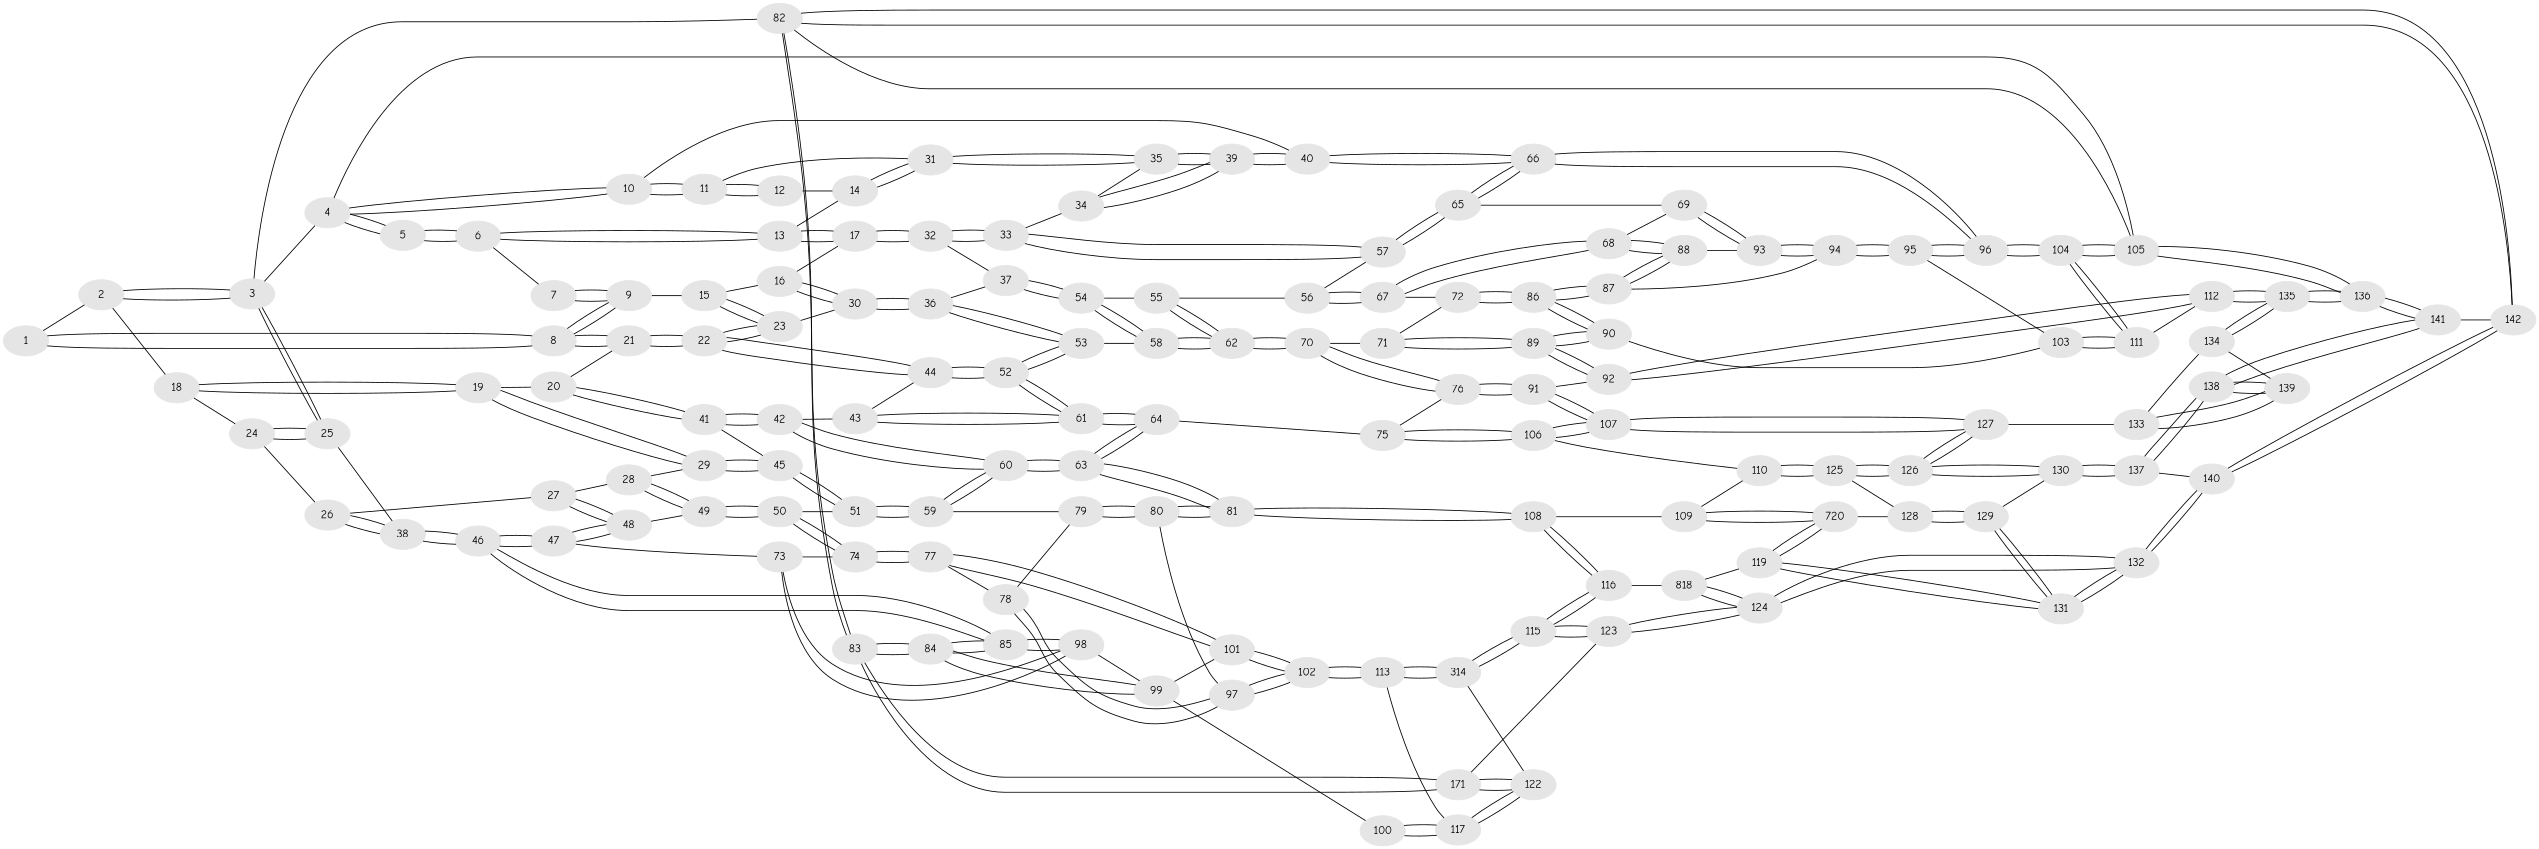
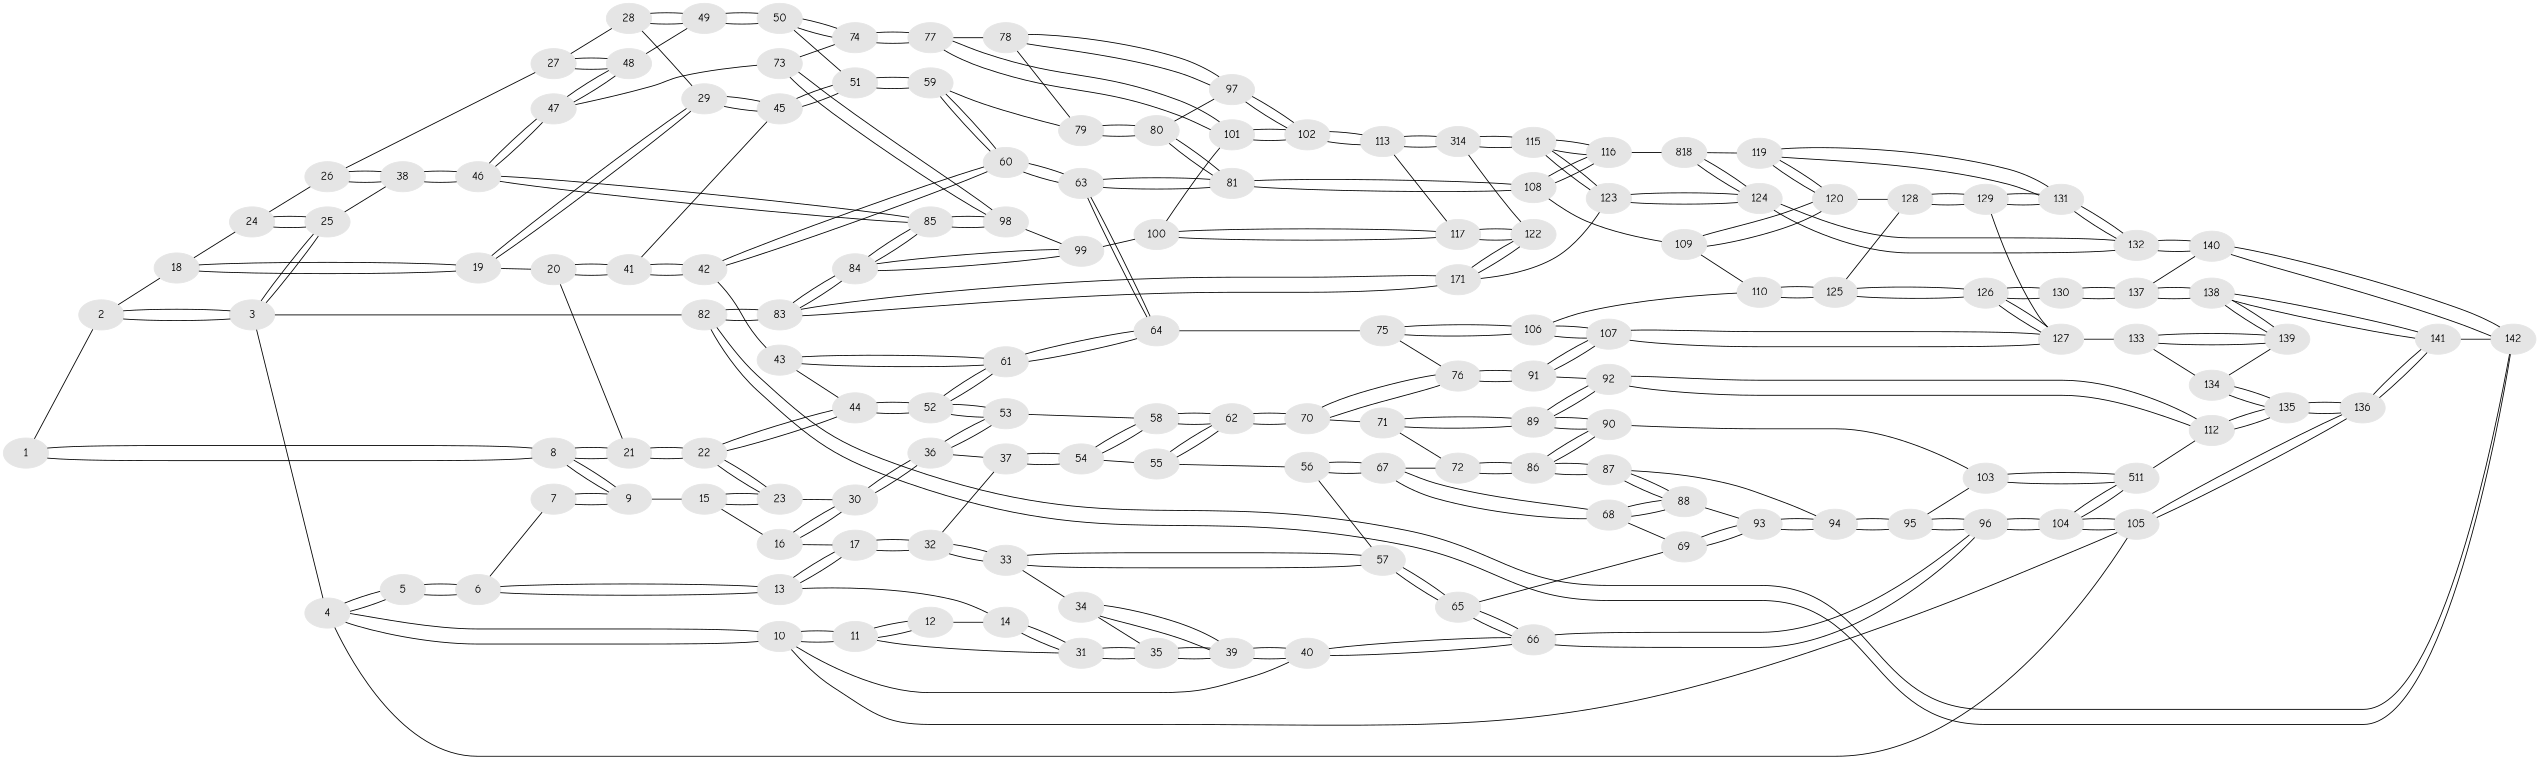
edge "82" -- "105": now "10" -- "105"
node "111": label "111" -> "511"
edge "130" -- "129": now "127" -- "129"
node "720": label "720" -> "120"
edge "101" -- "99": now "101" -- "100"
